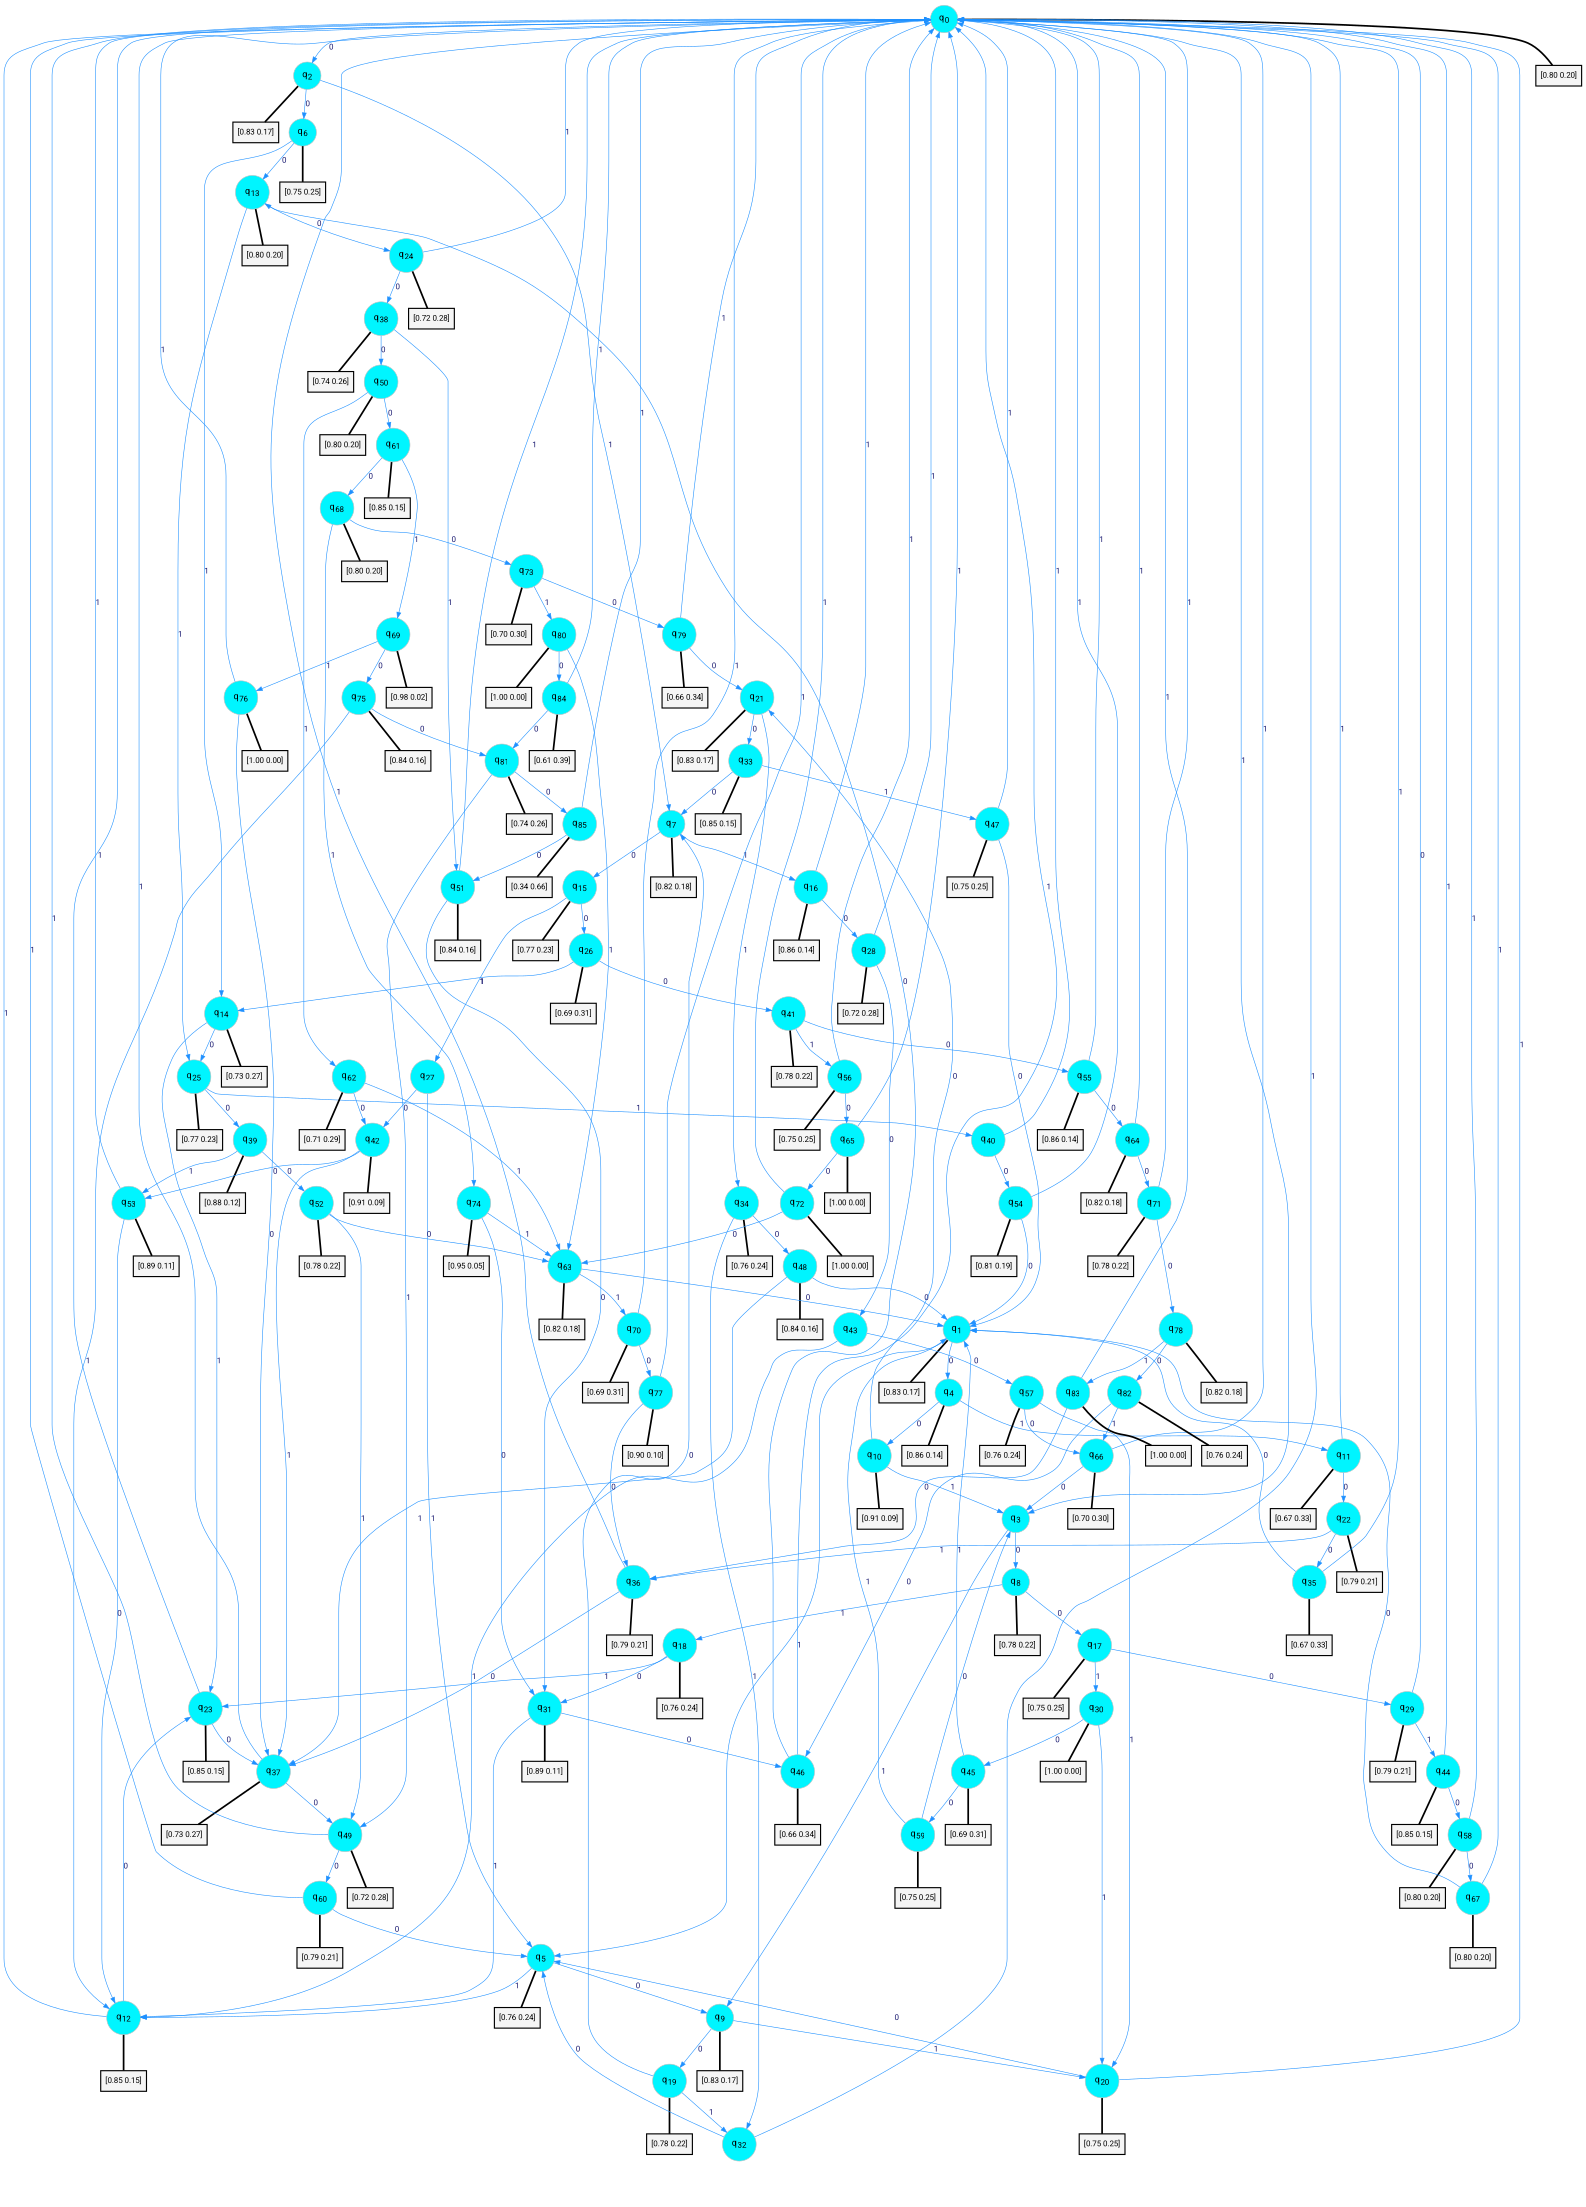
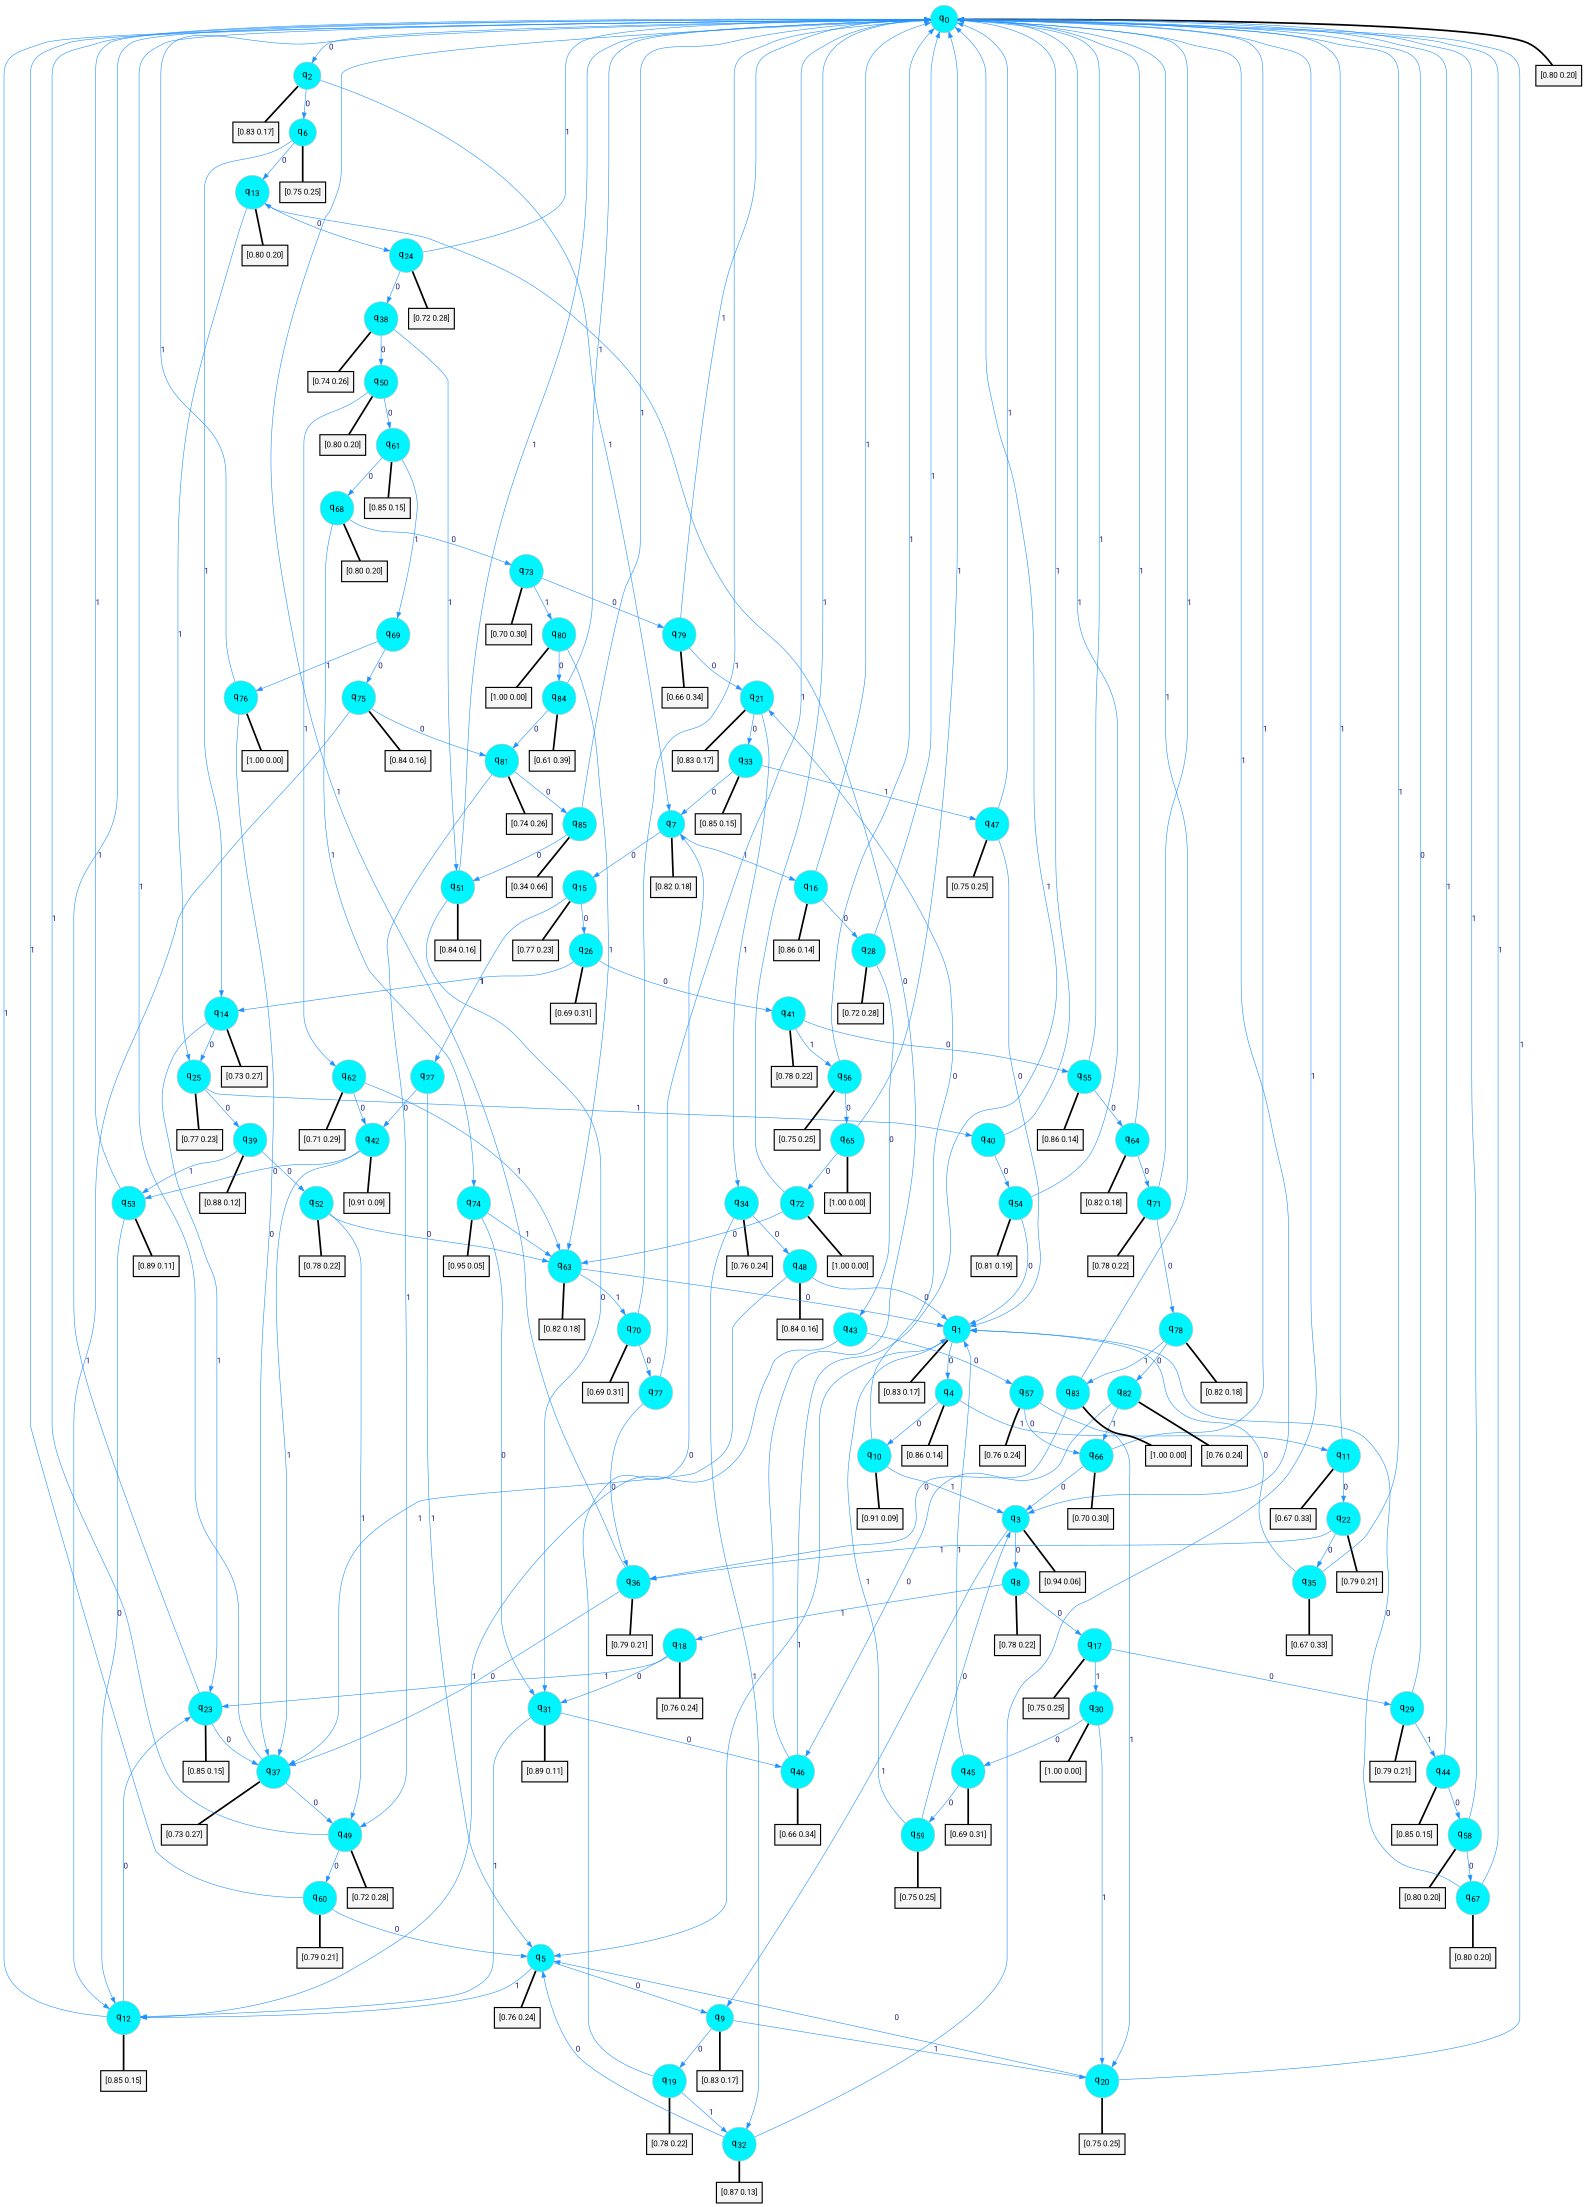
node "[0.98 0.02]": removed
node "[0.90 0.10]": removed
node "[0.94 0.06]": added
node "[0.87 0.13]": added
